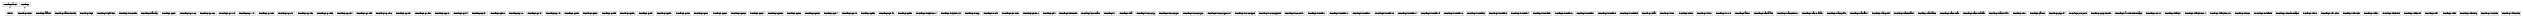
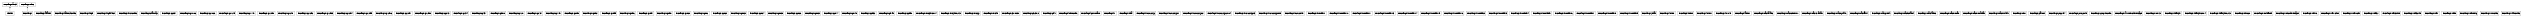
edge "encodings.mbcs" -> "encodings": reversed
